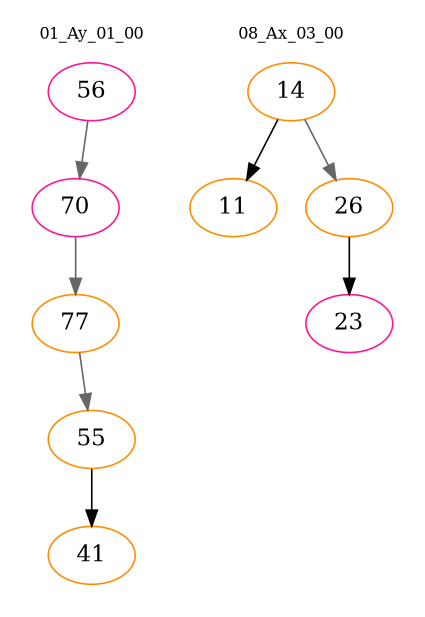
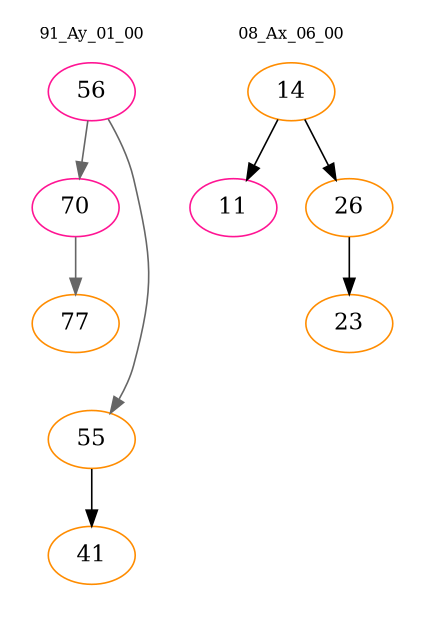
cluster "01_Ay_01_00": label "01_Ay_01_00" -> "91_Ay_01_00"
cluster "08_Ax_03_00": label "08_Ax_03_00" -> "08_Ax_06_00"
edge "14" -> "26": color gray40 -> black
node "11": color darkorange -> deeppink
node "23": color deeppink -> darkorange
edge "77" -> "55": now "56" -> "55"
